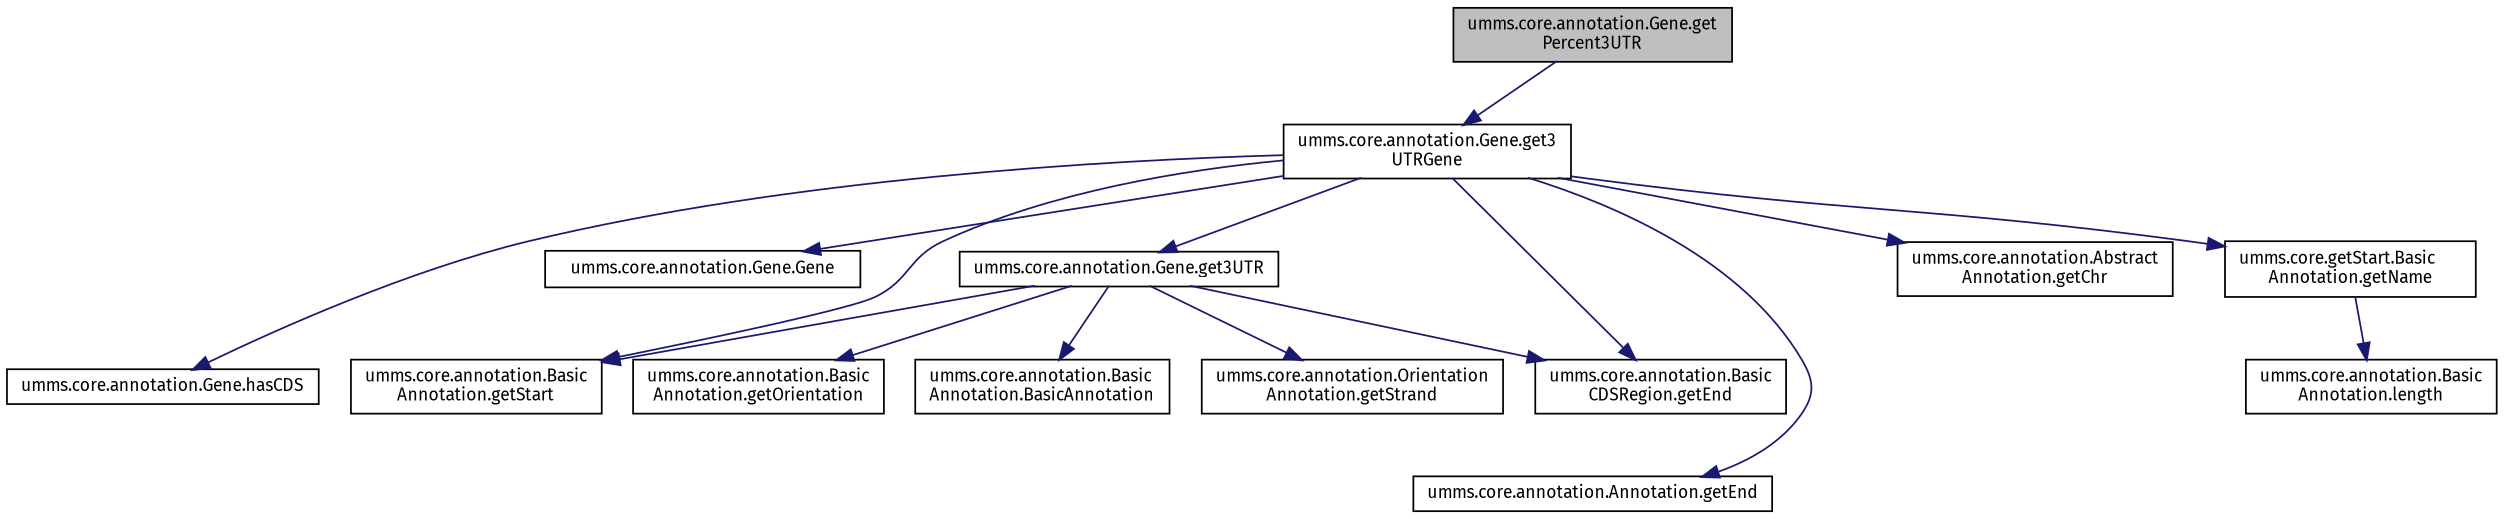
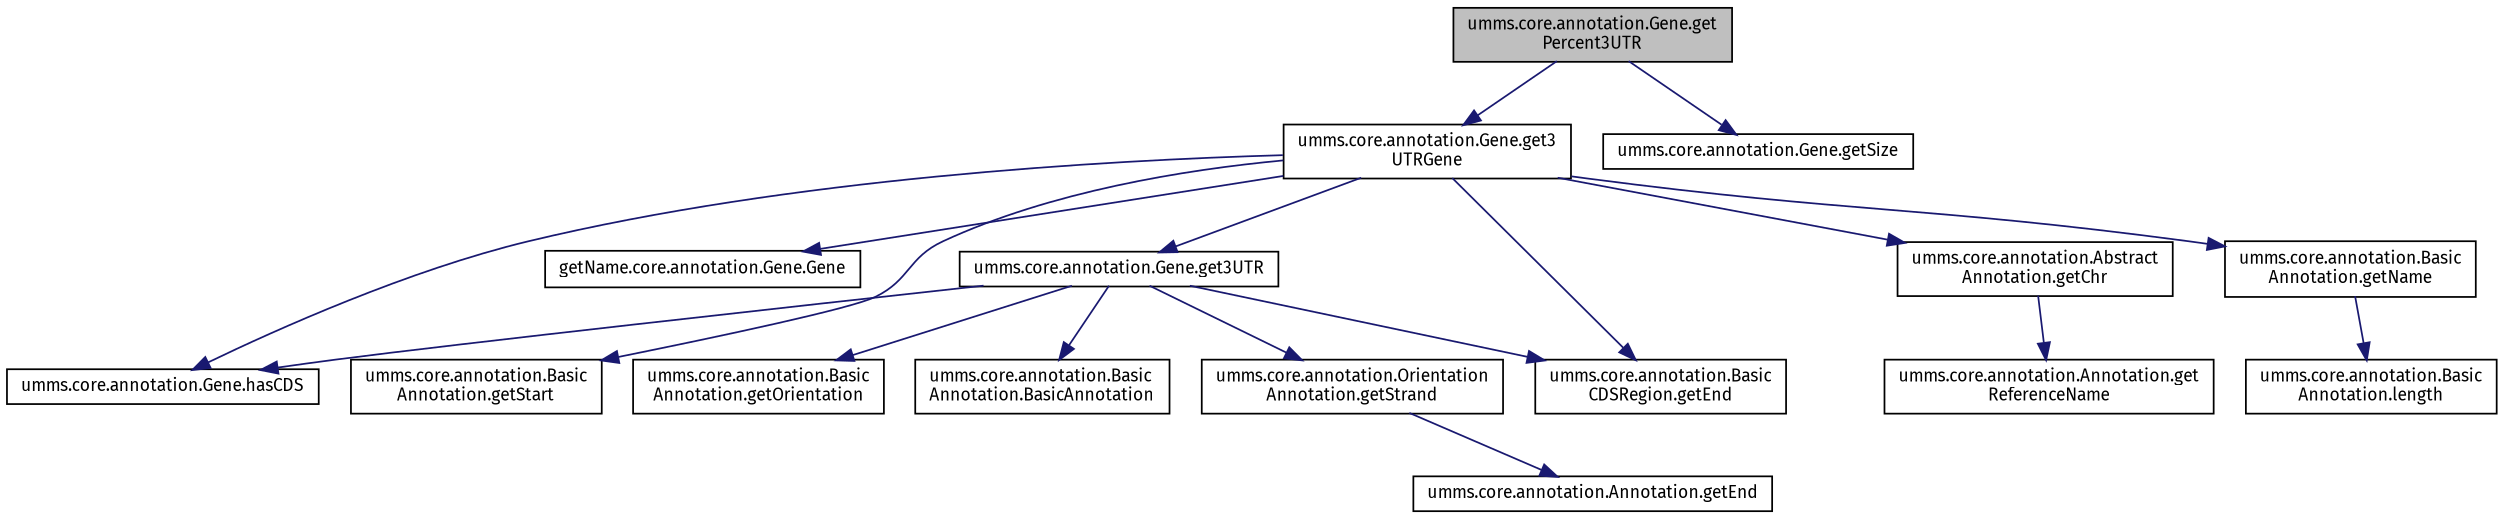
node "umms.core.annotation.Gene.getSize": added
node "umms.core.annotation.Gene.Gene": label "umms.core.annotation.Gene.Gene" -> "getName.core.annotation.Gene.Gene"
node "umms.core.getStart.Basic Annotation.getName": label "umms.core.getStart.Basic Annotation.getName" -> "umms.core.annotation.Basic Annotation.getName"
edge "umms.core.annotation.Gene.get3 UTRGene" -> "umms.core.annotation.Annotation.getEnd": now "umms.core.annotation.Orientation Annotation.getStrand" -> "umms.core.annotation.Annotation.getEnd"
edge "umms.core.annotation.Gene.get3UTR" -> "umms.core.annotation.Basic Annotation.getStart": now "umms.core.annotation.Gene.get3UTR" -> "umms.core.annotation.Gene.hasCDS"
node "umms.core.annotation.Annotation.get ReferenceName": added
